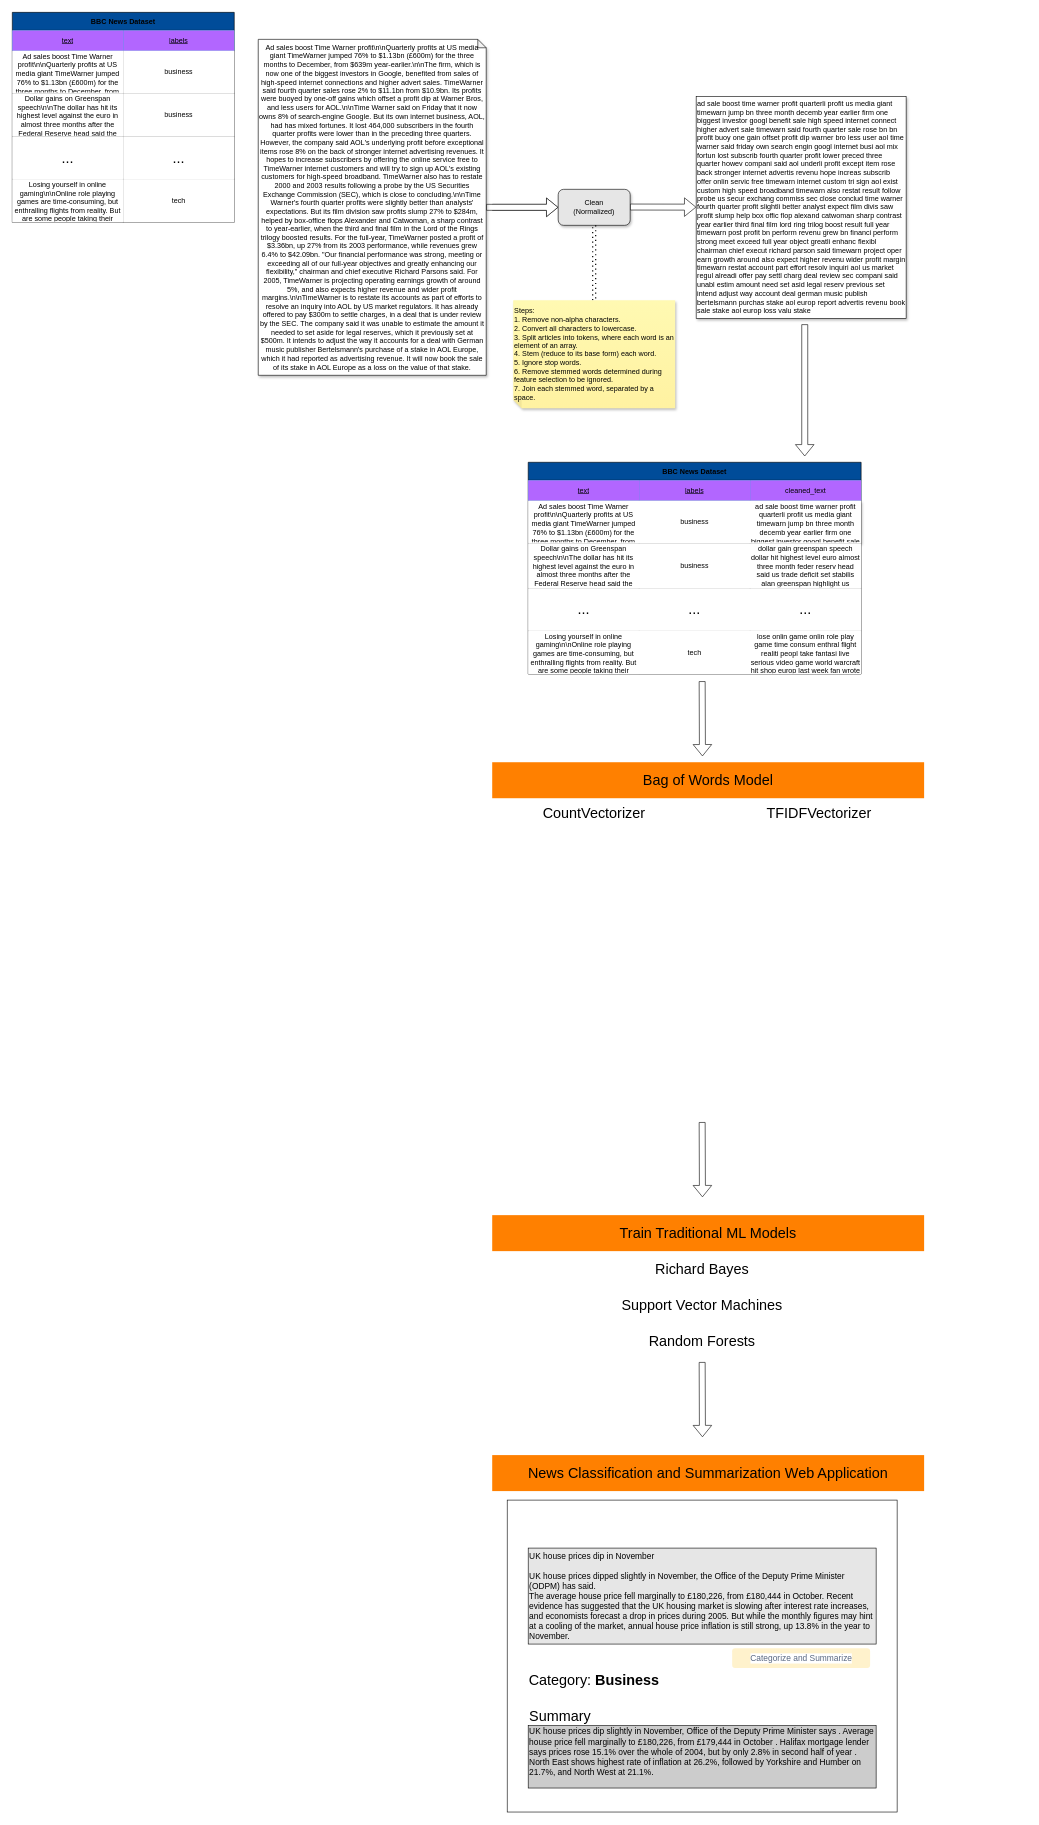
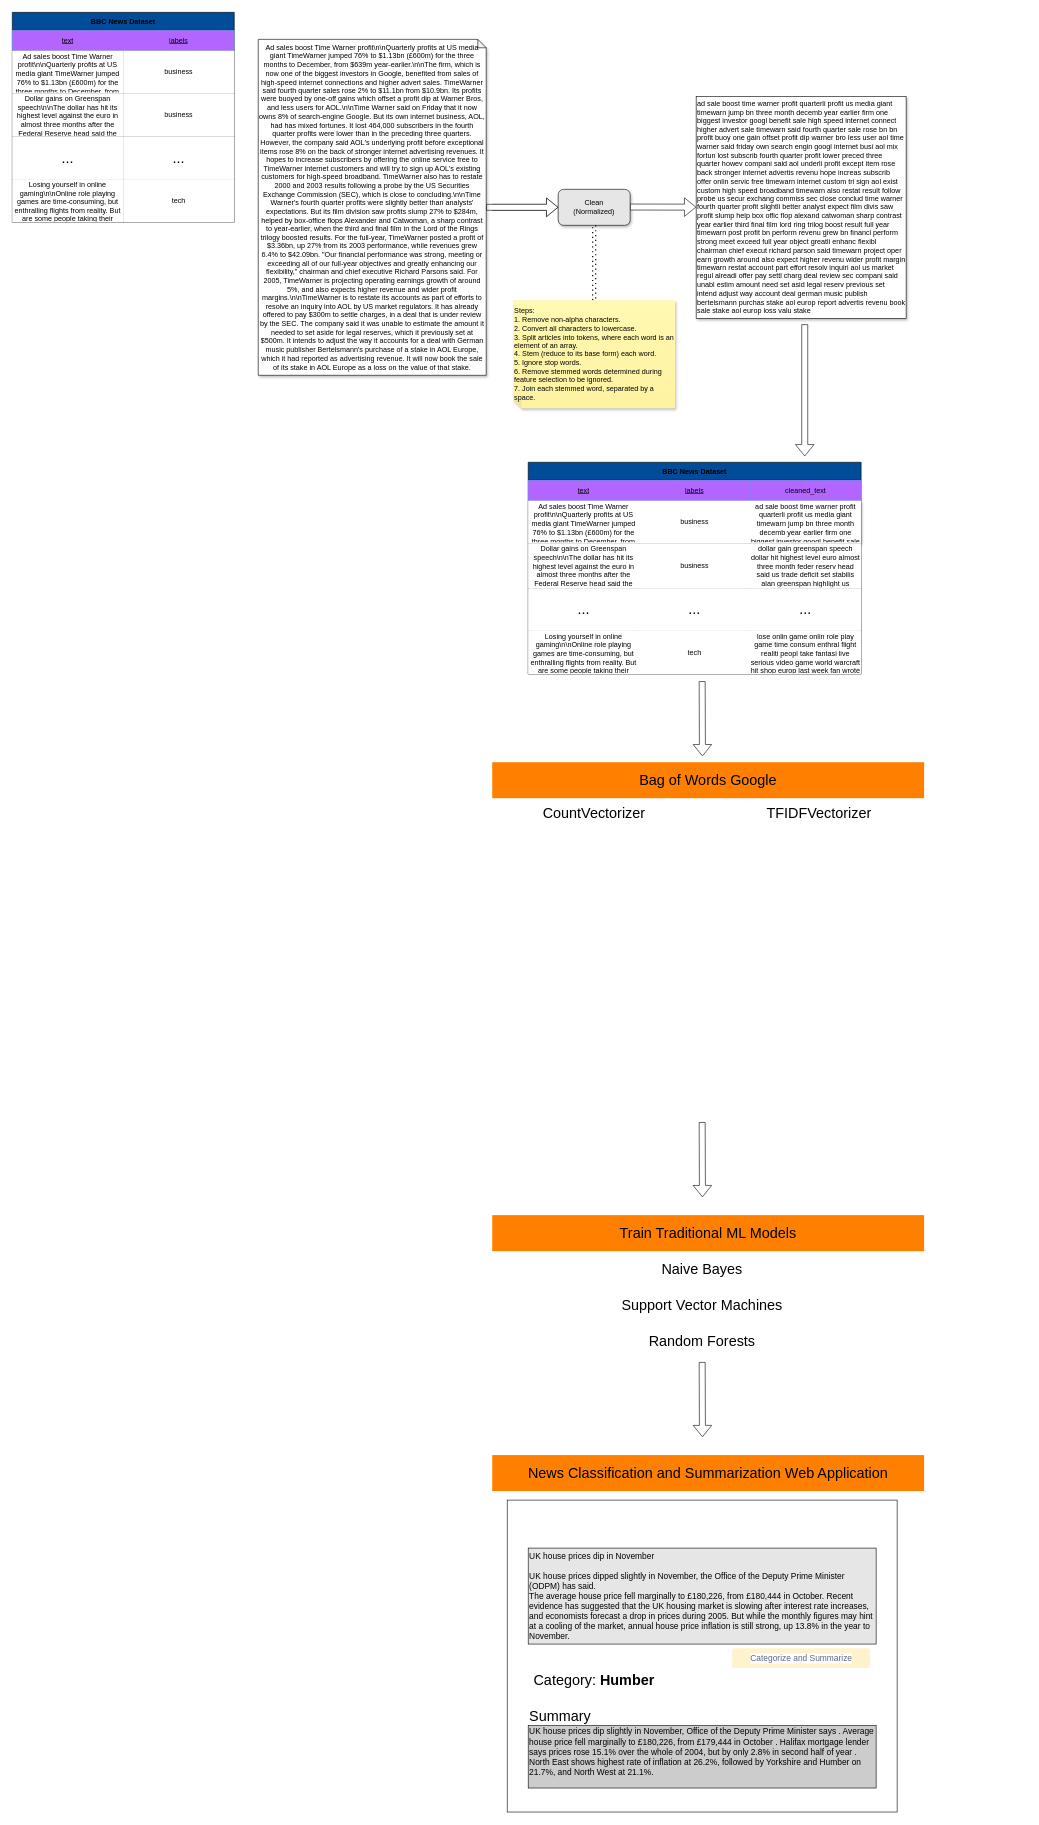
node "Bag of Words Model": label "Bag of Words Model" -> "Bag of Words Google"
node "Richard Bayes": label "Richard Bayes" -> "Naive Bayes"
node "Category: Business": label "Category: Business" -> "Category: Humber"
